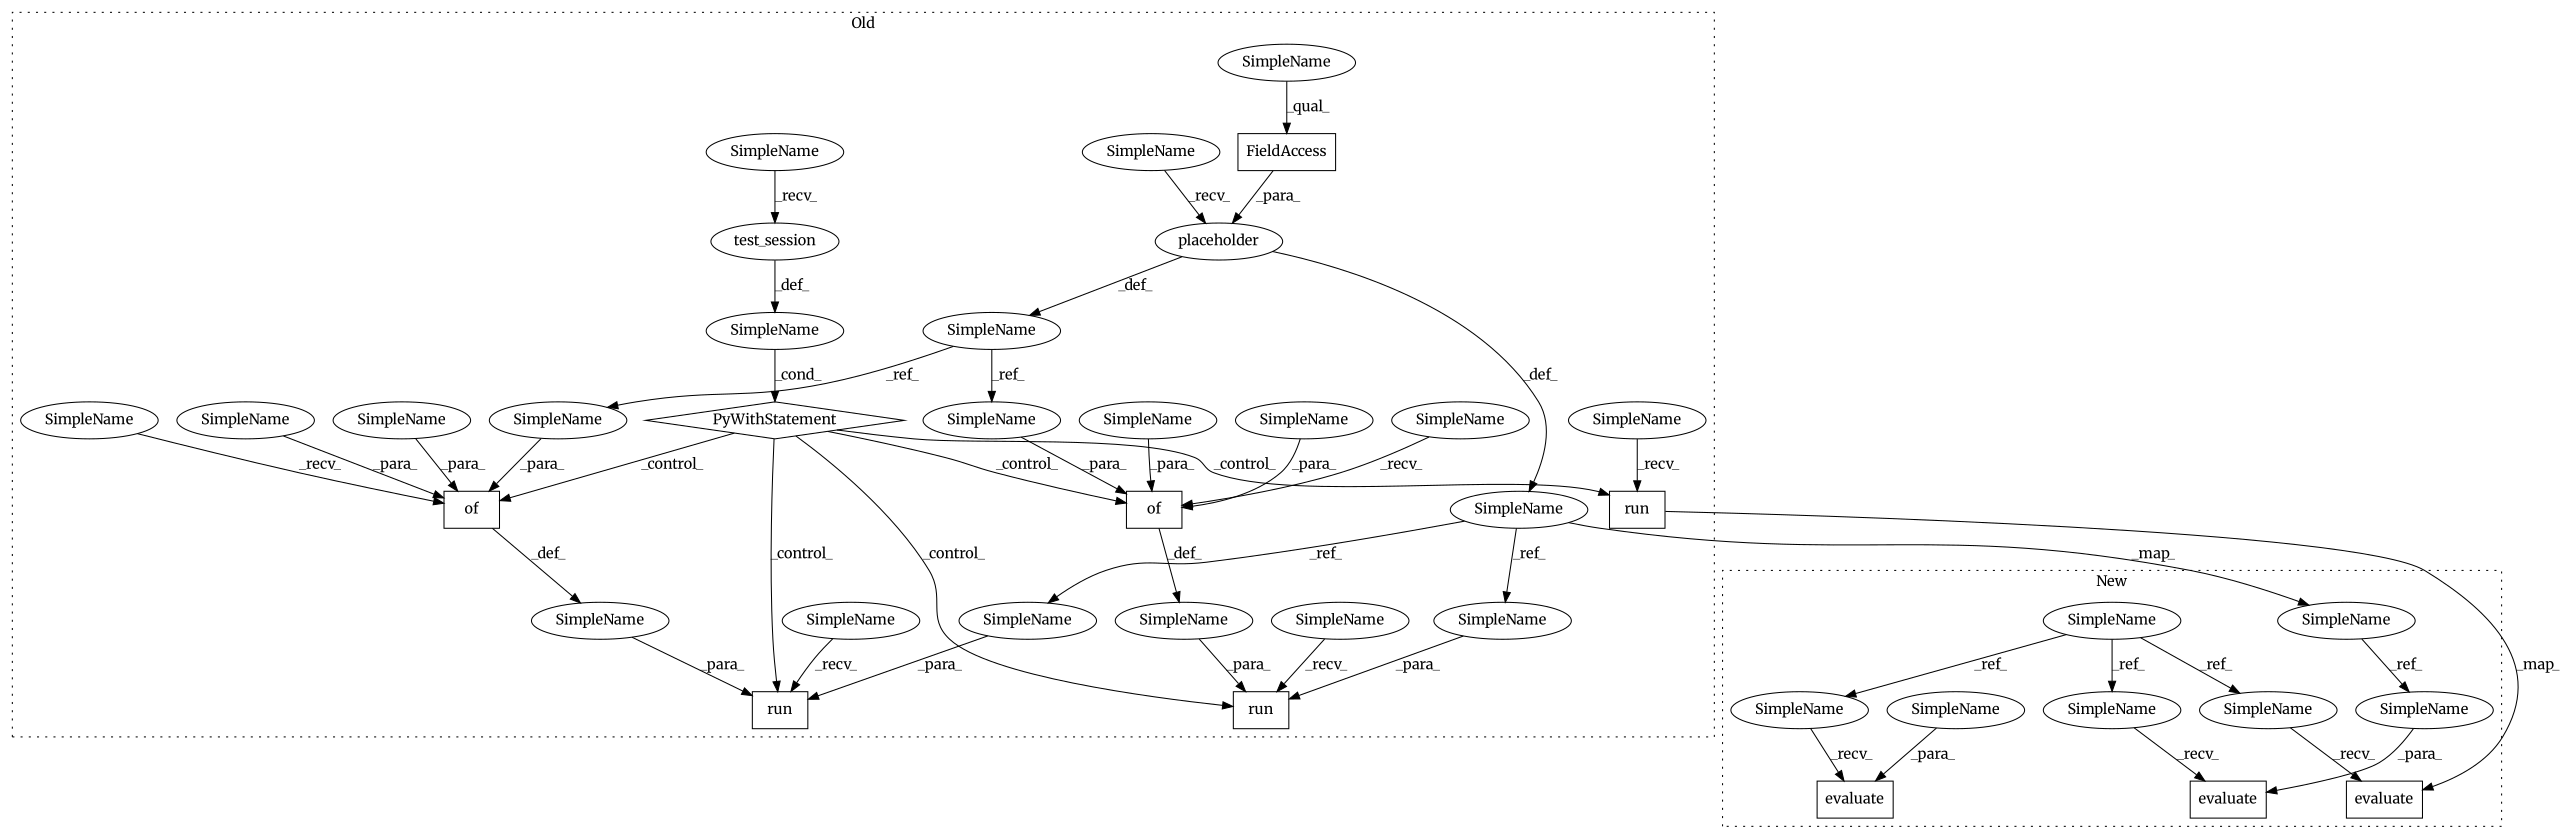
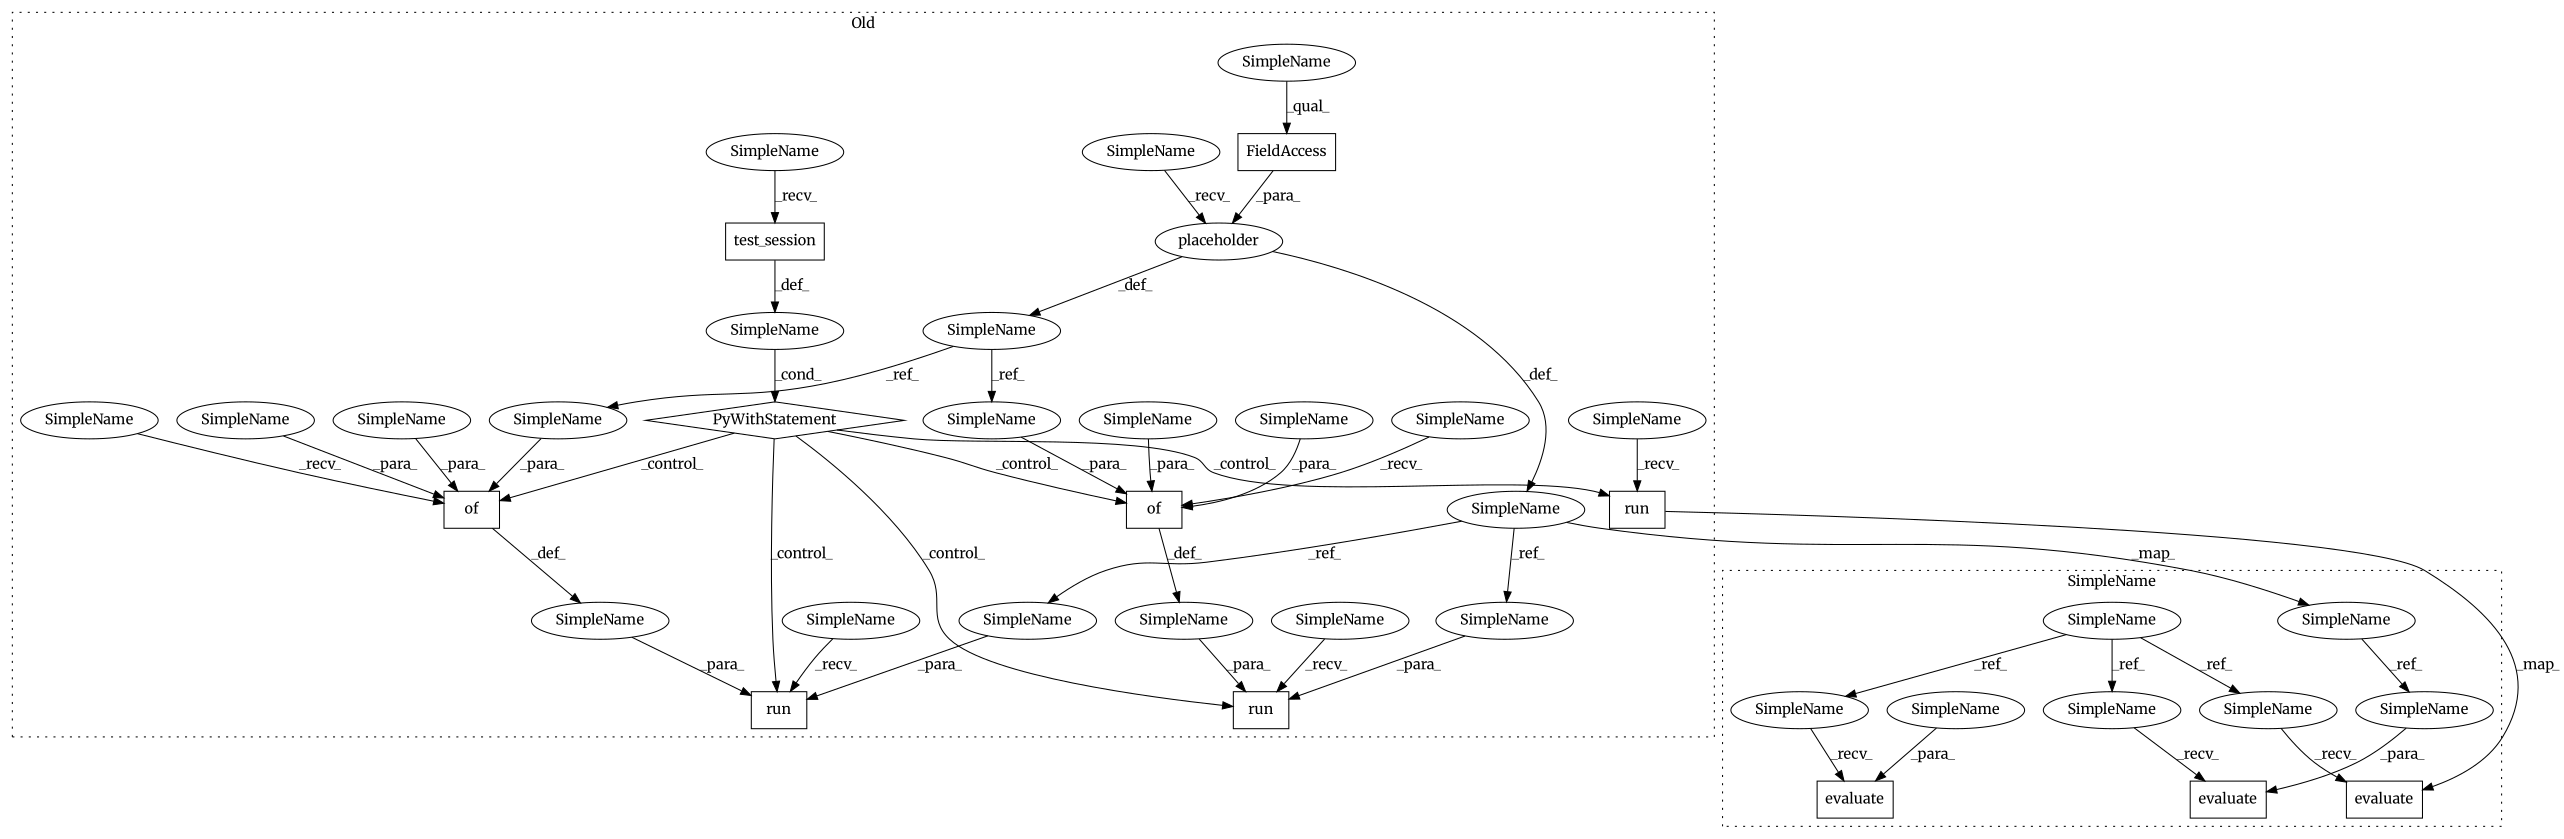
node "test_session": shape ellipse -> box
cluster "New": label "New" -> "SimpleName"
